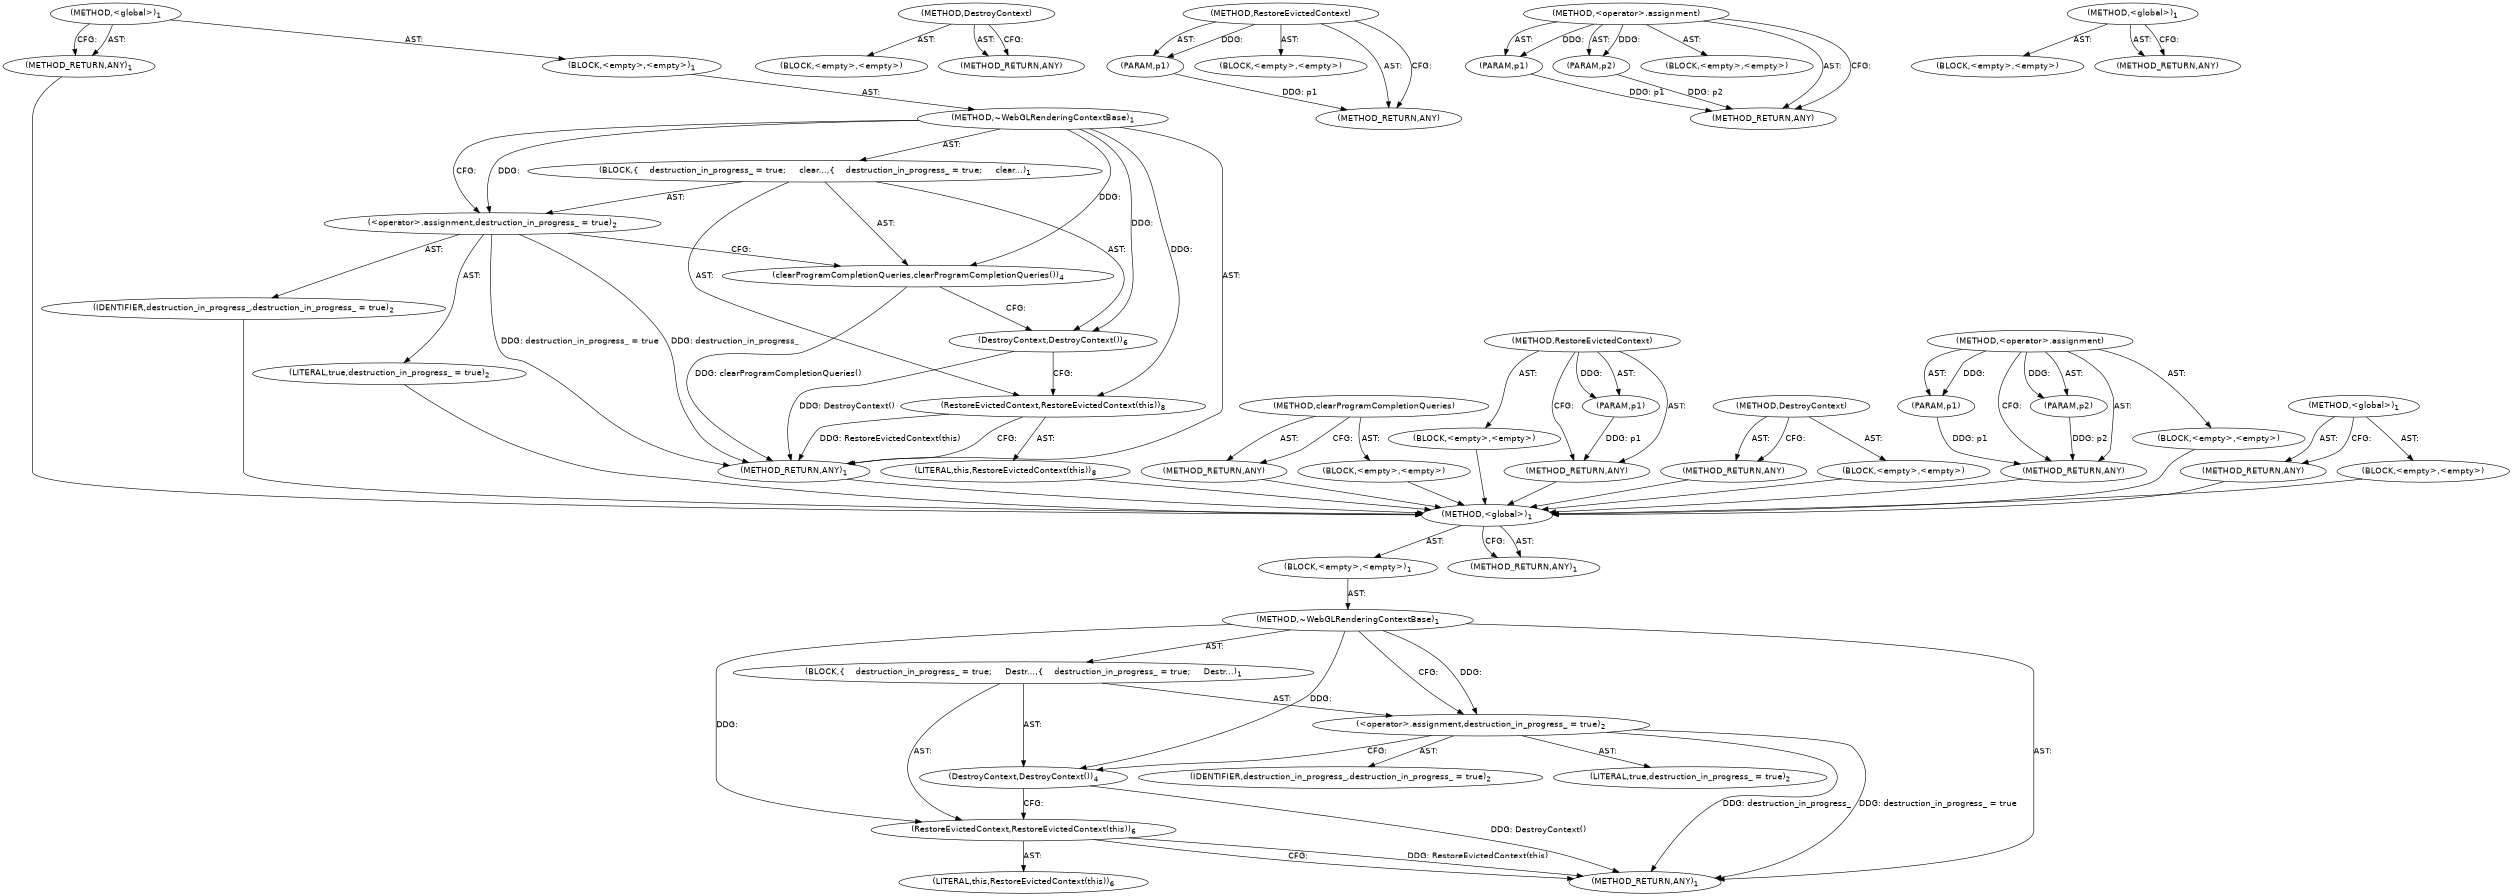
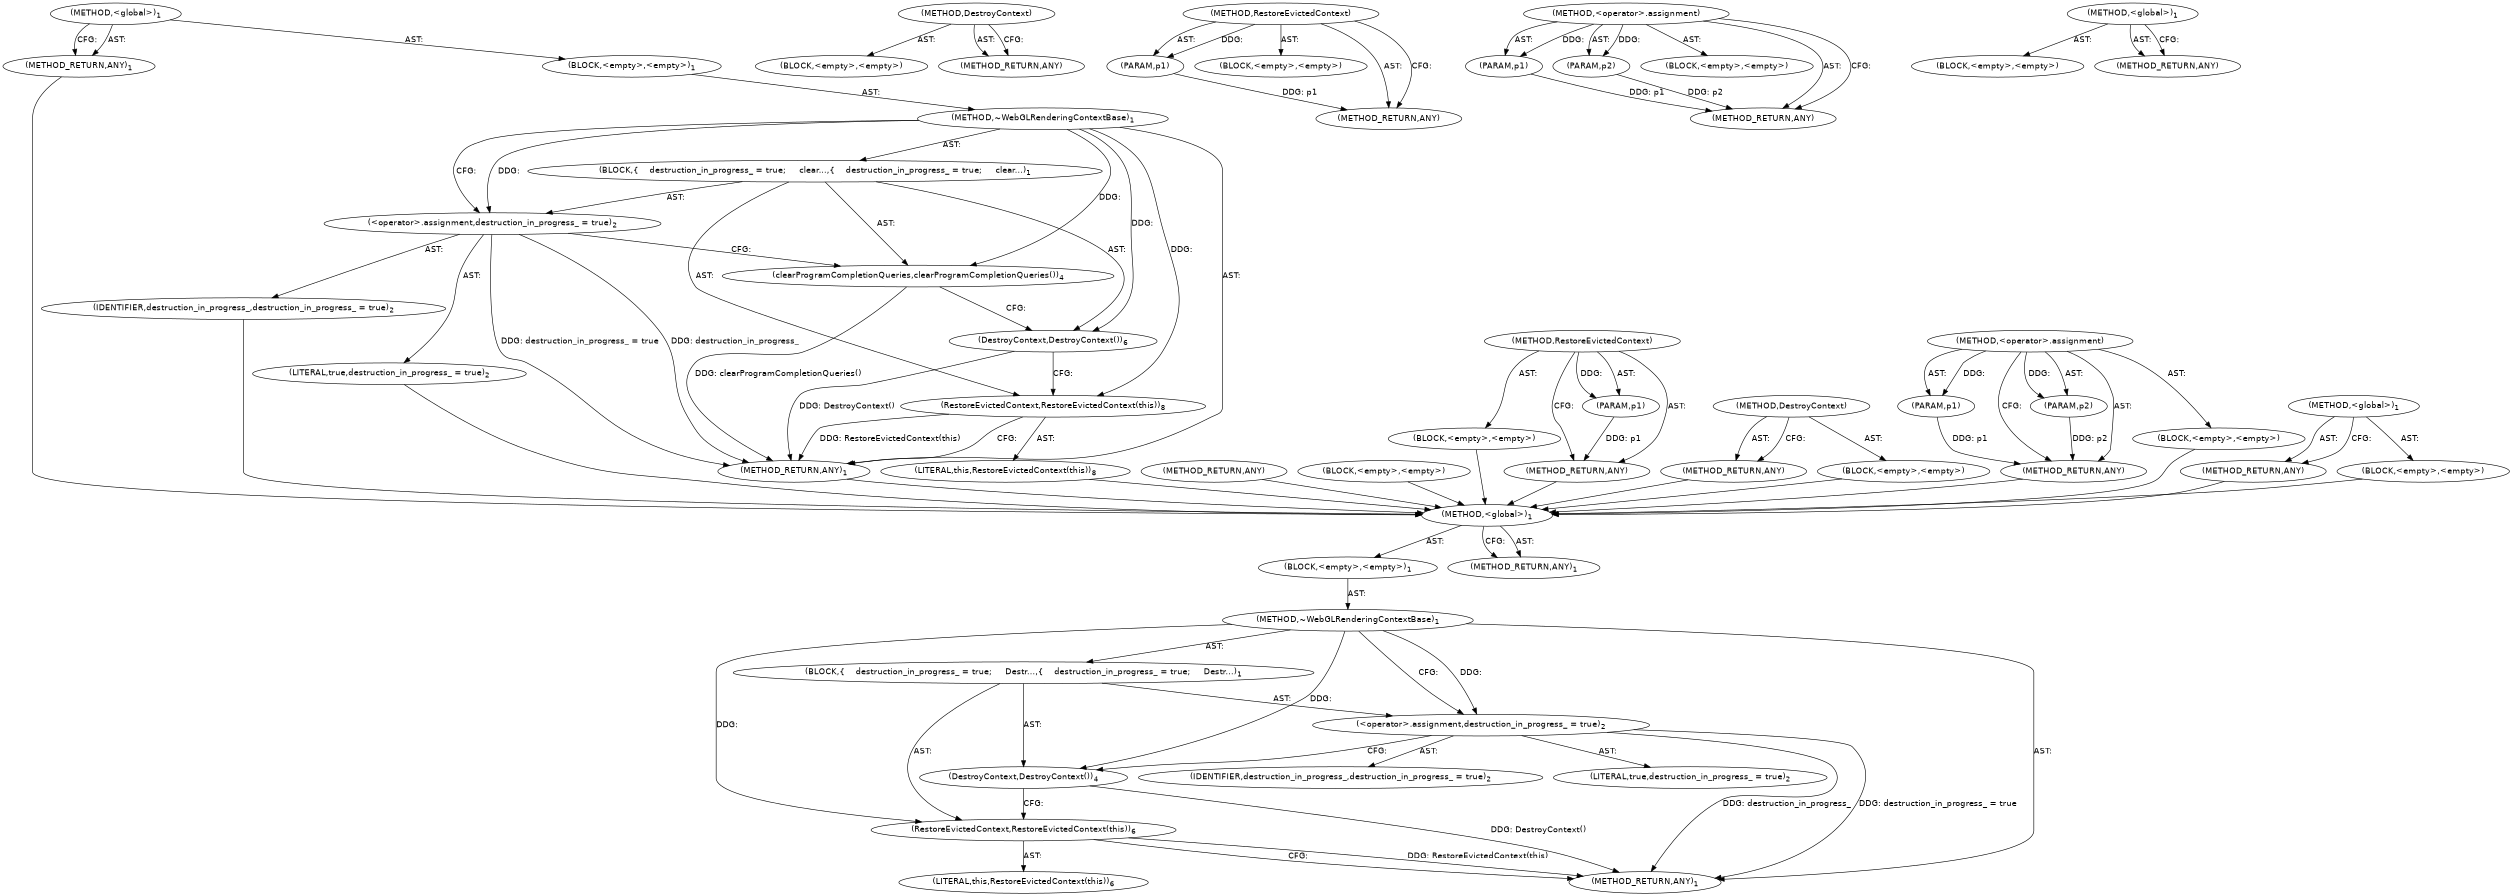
node "(METHOD,clearProgramCompletionQueries)": removed
